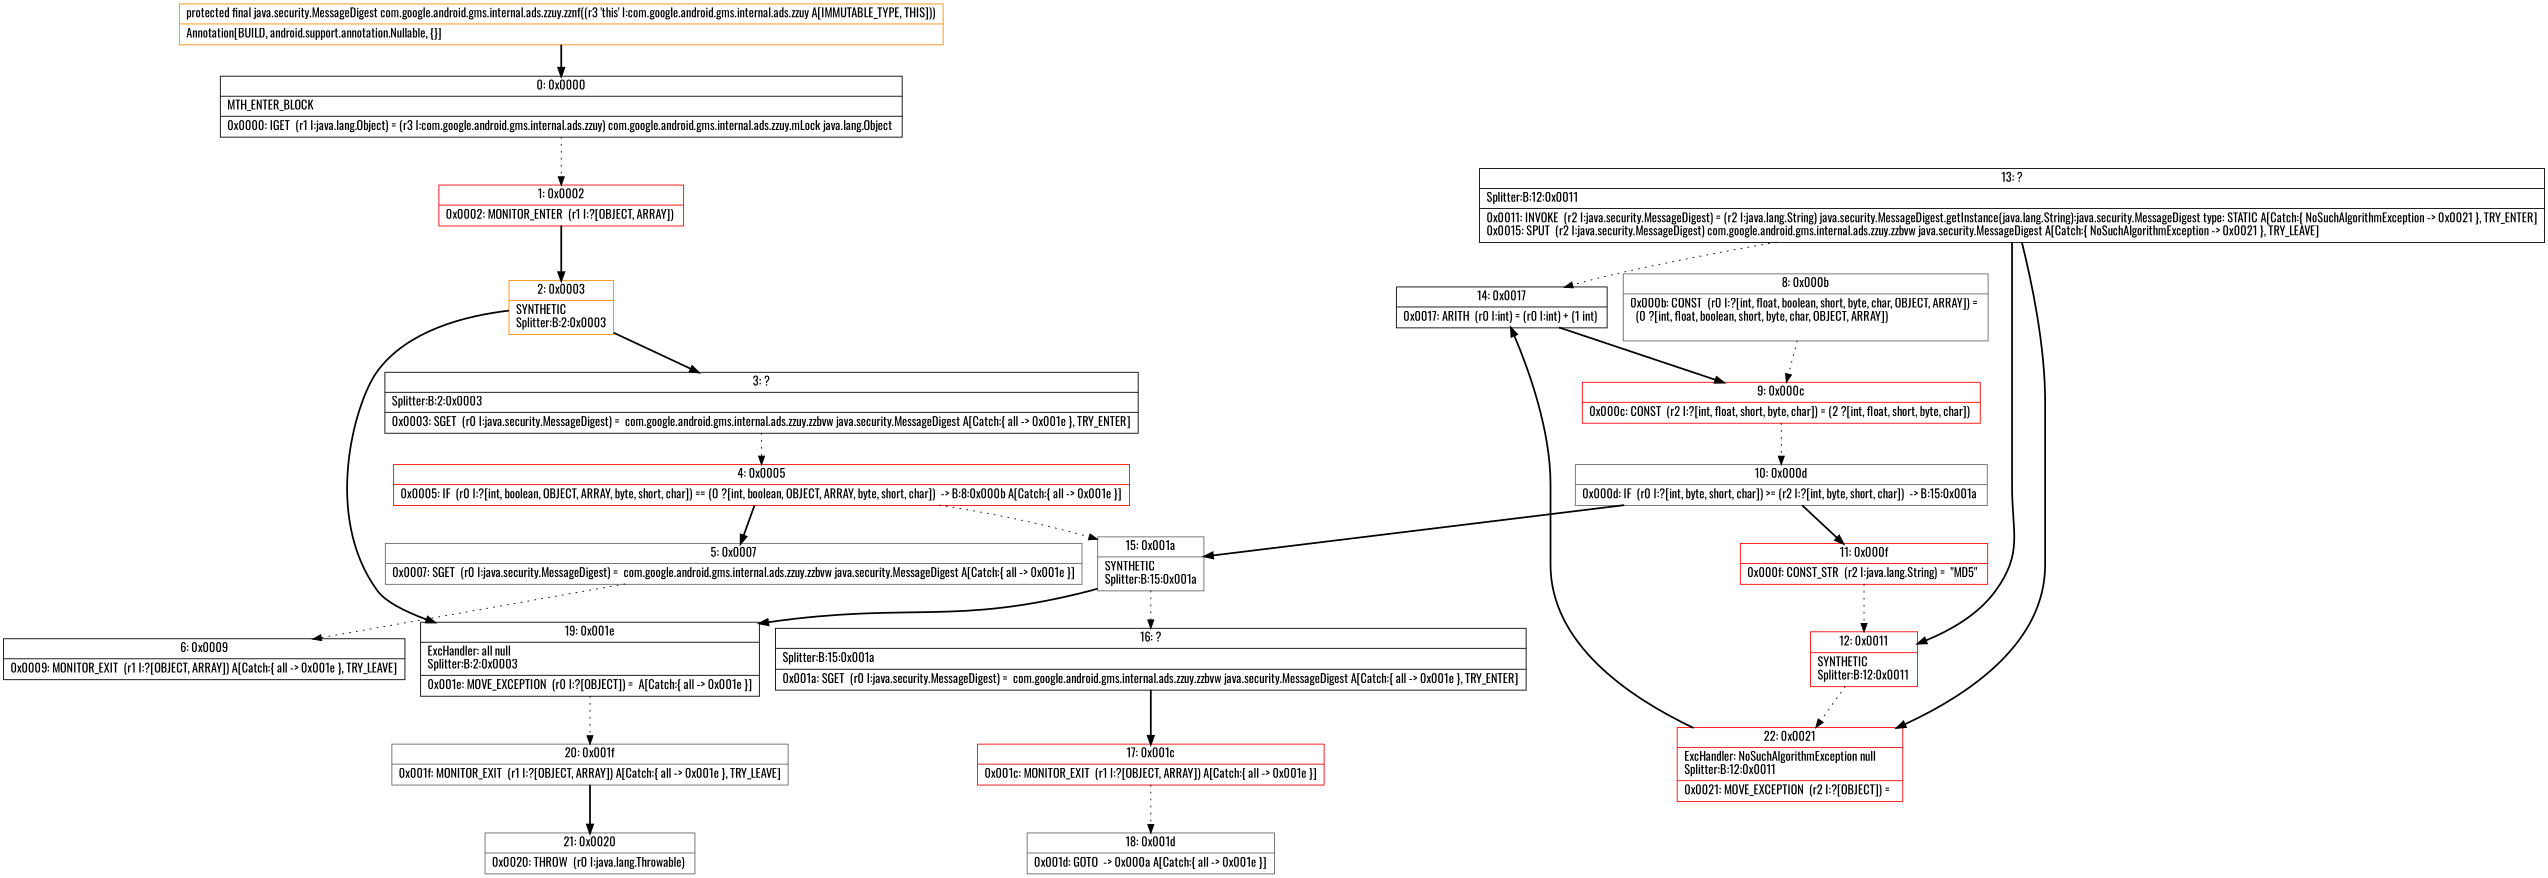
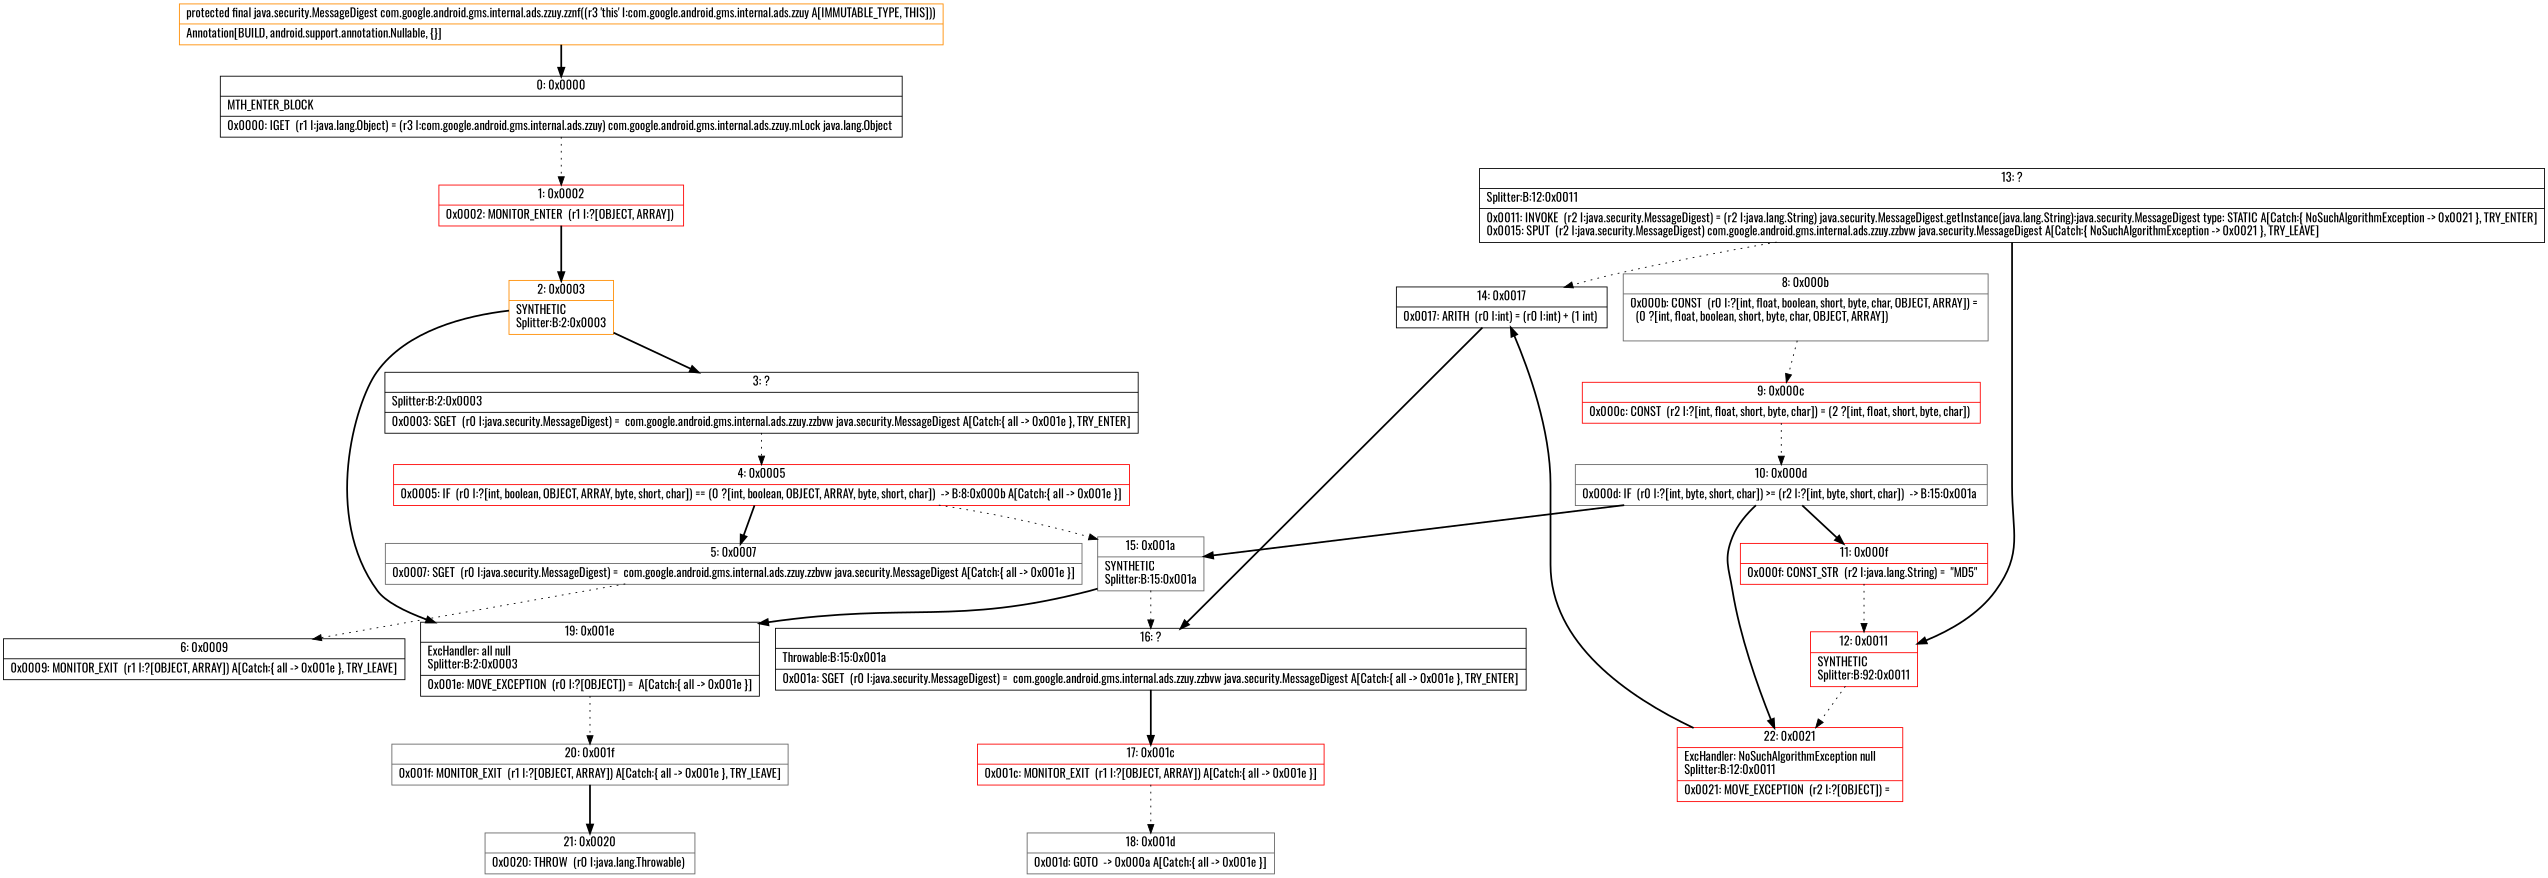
edge "14: 0x0017" -> "9: 0x000c": now "14: 0x0017" -> "16: ?"
edge "13: ?" -> "22: 0x0021": now "10: 0x000d" -> "22: 0x0021"
node "16: ?": text "Splitter:B:15:0x001a" -> "Throwable:B:15:0x001a"
node "12: 0x0011": text "Splitter:B:12:0x0011" -> "Splitter:B:92:0x0011"
